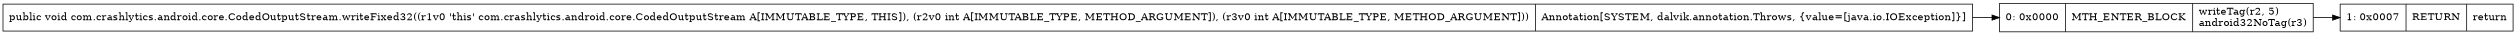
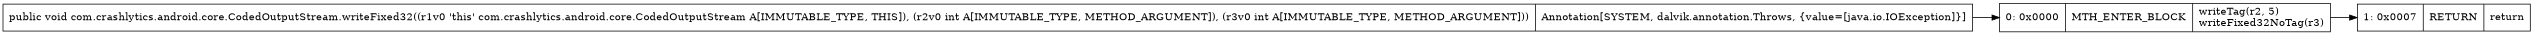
node "0: 0x0000": text "android32NoTag(r3)" -> "writeFixed32NoTag(r3)"
